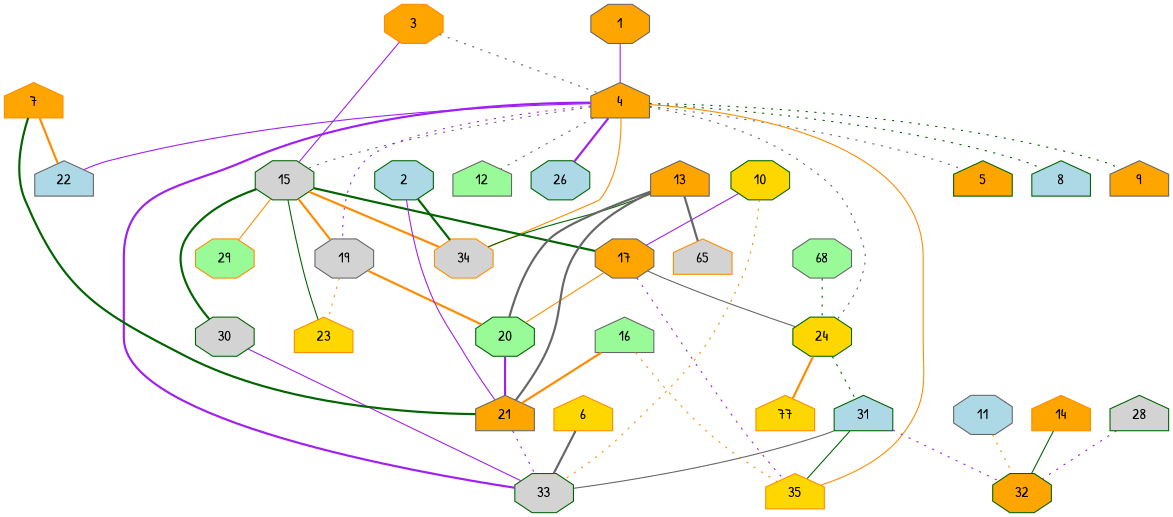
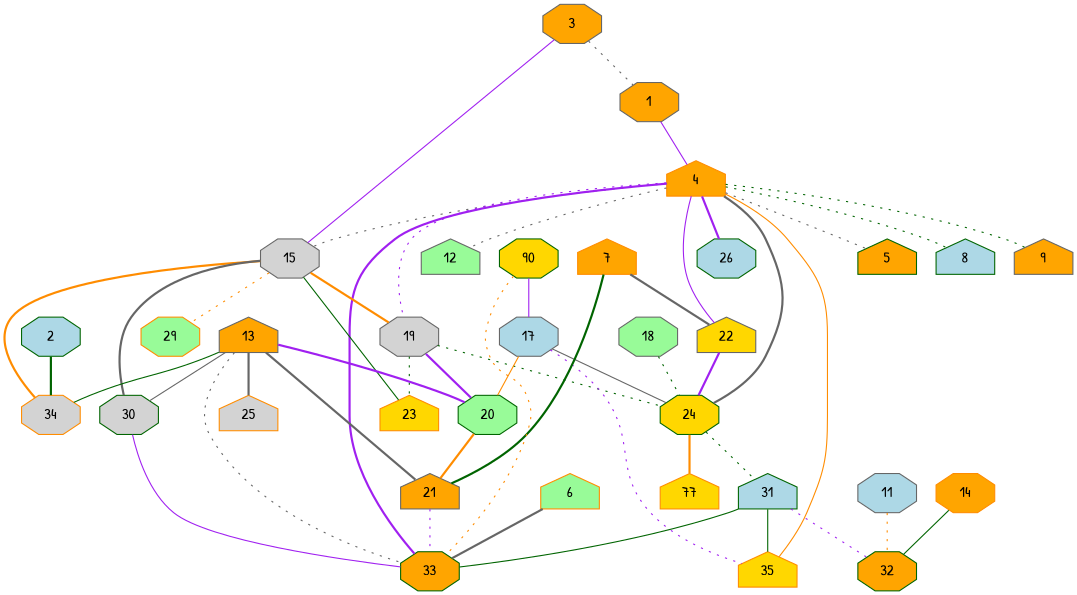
node "3": color darkorange -> gray40
edge "3" -- "4": now "3" -- "1"
node "4": color gray40 -> darkorange
edge "7" -- "22": color darkorange -> gray40
edge "4" -- "24": style dotted -> bold
node "22": fillcolor lightblue -> gold
node "15": color darkgreen -> gray40
node "10": label "10" -> "90"
edge "4" -- "34": removed
edge "15" -- "29": style solid -> dotted
edge "15" -- "17": removed
edge "13" -- "20": color gray40 -> purple
edge "15" -- "30": color darkgreen -> gray40
node "17": fillcolor orange -> lightblue
node "65": label "65" -> "25"
node "68": label "68" -> "18"
edge "19" -- "20": color darkorange -> purple
edge "19" -- "23": color darkorange -> darkgreen
edge "2" -- "21": removed
node "16": removed
edge "22" -- "24": added
edge "20" -- "21": color purple -> darkorange
edge "19" -- "24": added
edge "13" -- "30": added
node "6": fillcolor gold -> palegreen
node "14": shape house -> octagon
node "28": removed
edge "31" -- "33": color gray40 -> darkgreen
edge "13" -- "33": added
node "33": fillcolor lightgrey -> orange
